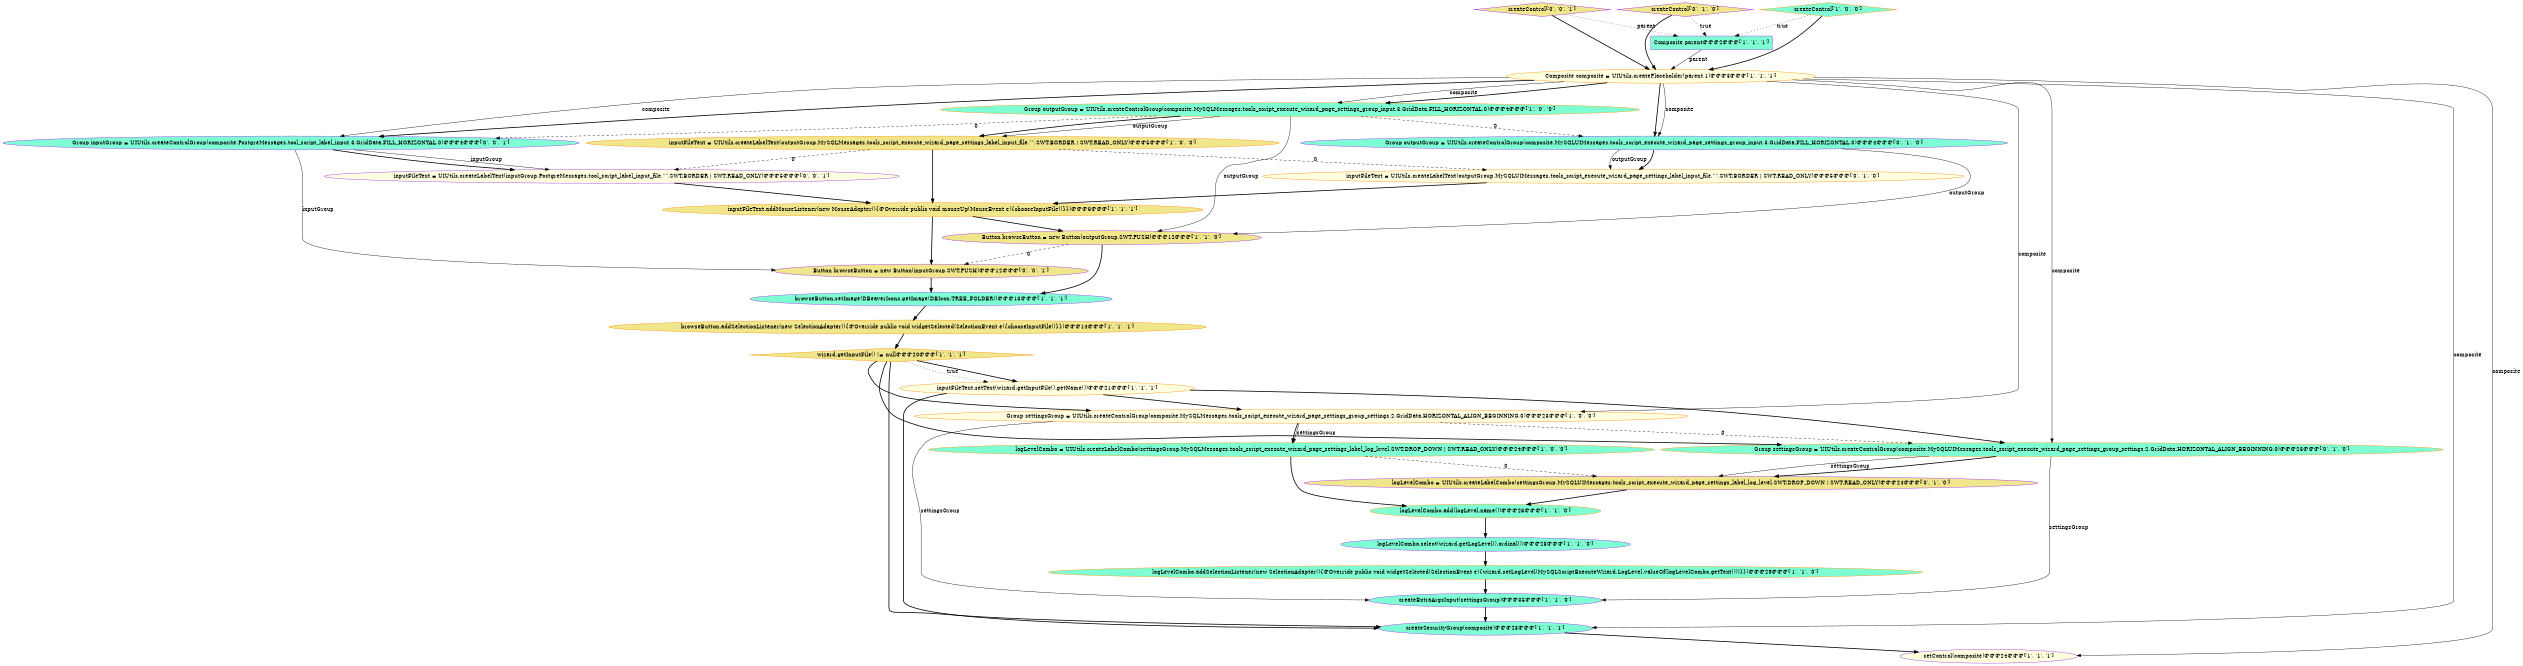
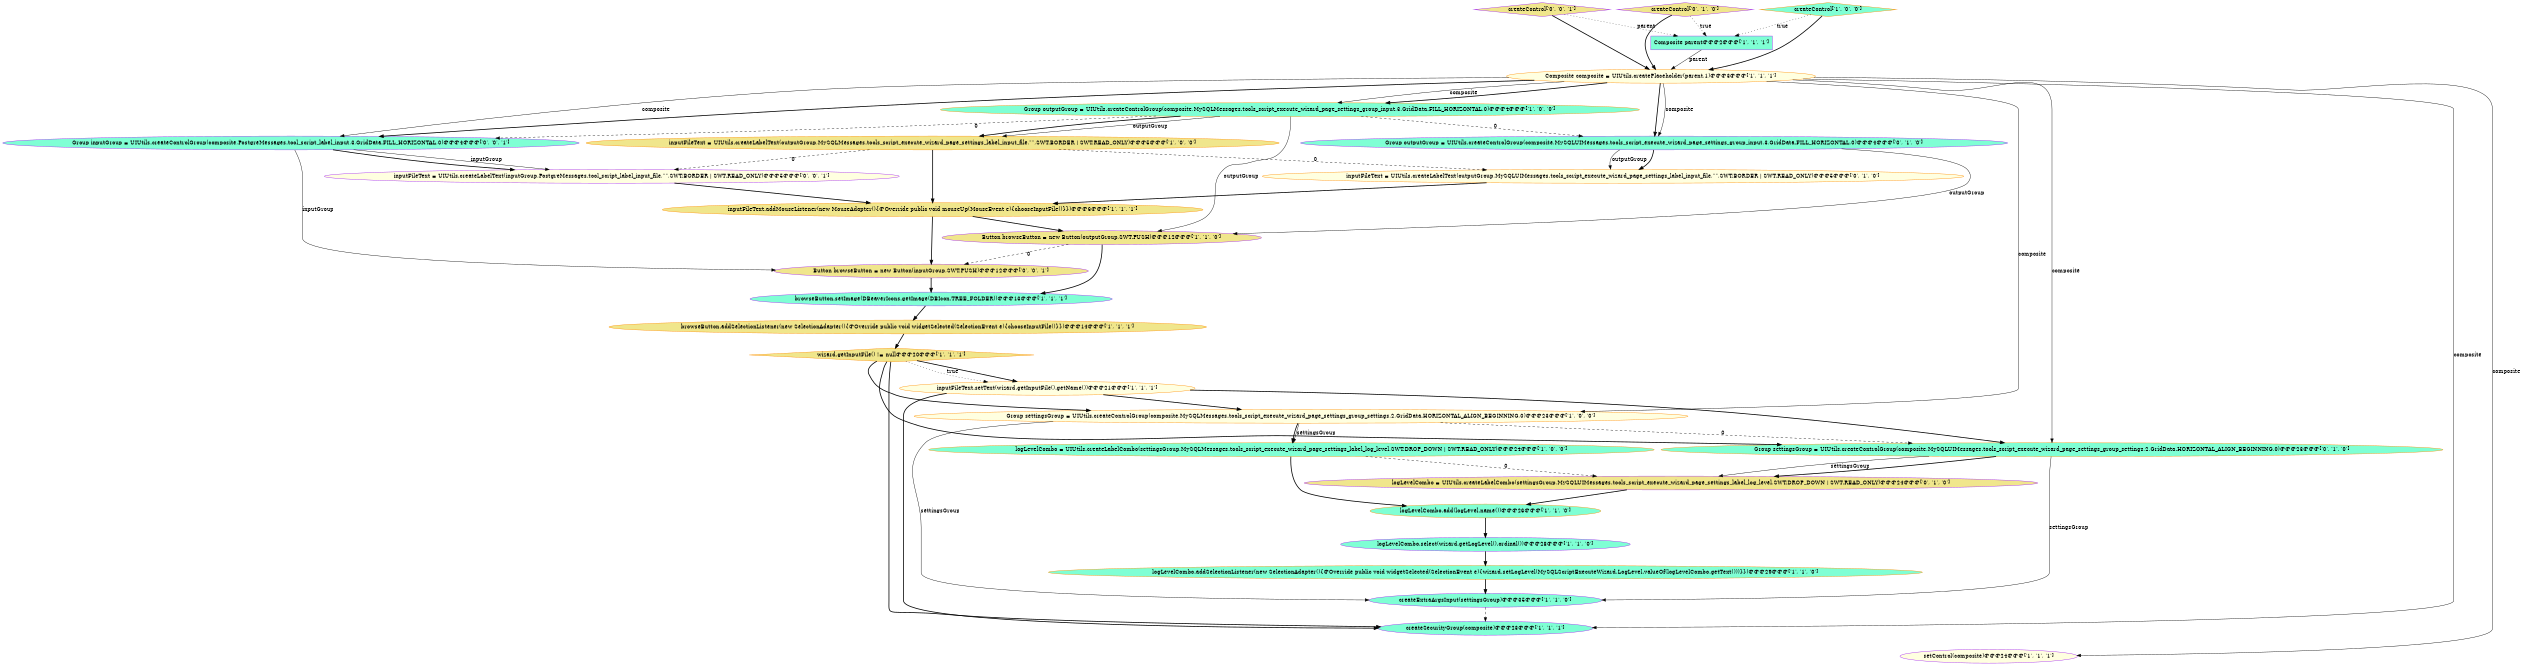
edge "createExtraArgsInput(settingsGroup)@@@35@@@['1', '1', '0']" -> "createSecurityGroup(composite)@@@23@@@['1', '1', '1']": style bold -> dashed
edge "createSecurityGroup(composite)@@@23@@@['1', '1', '1']" -> "setControl(composite)@@@24@@@['1', '1', '1']": removed
